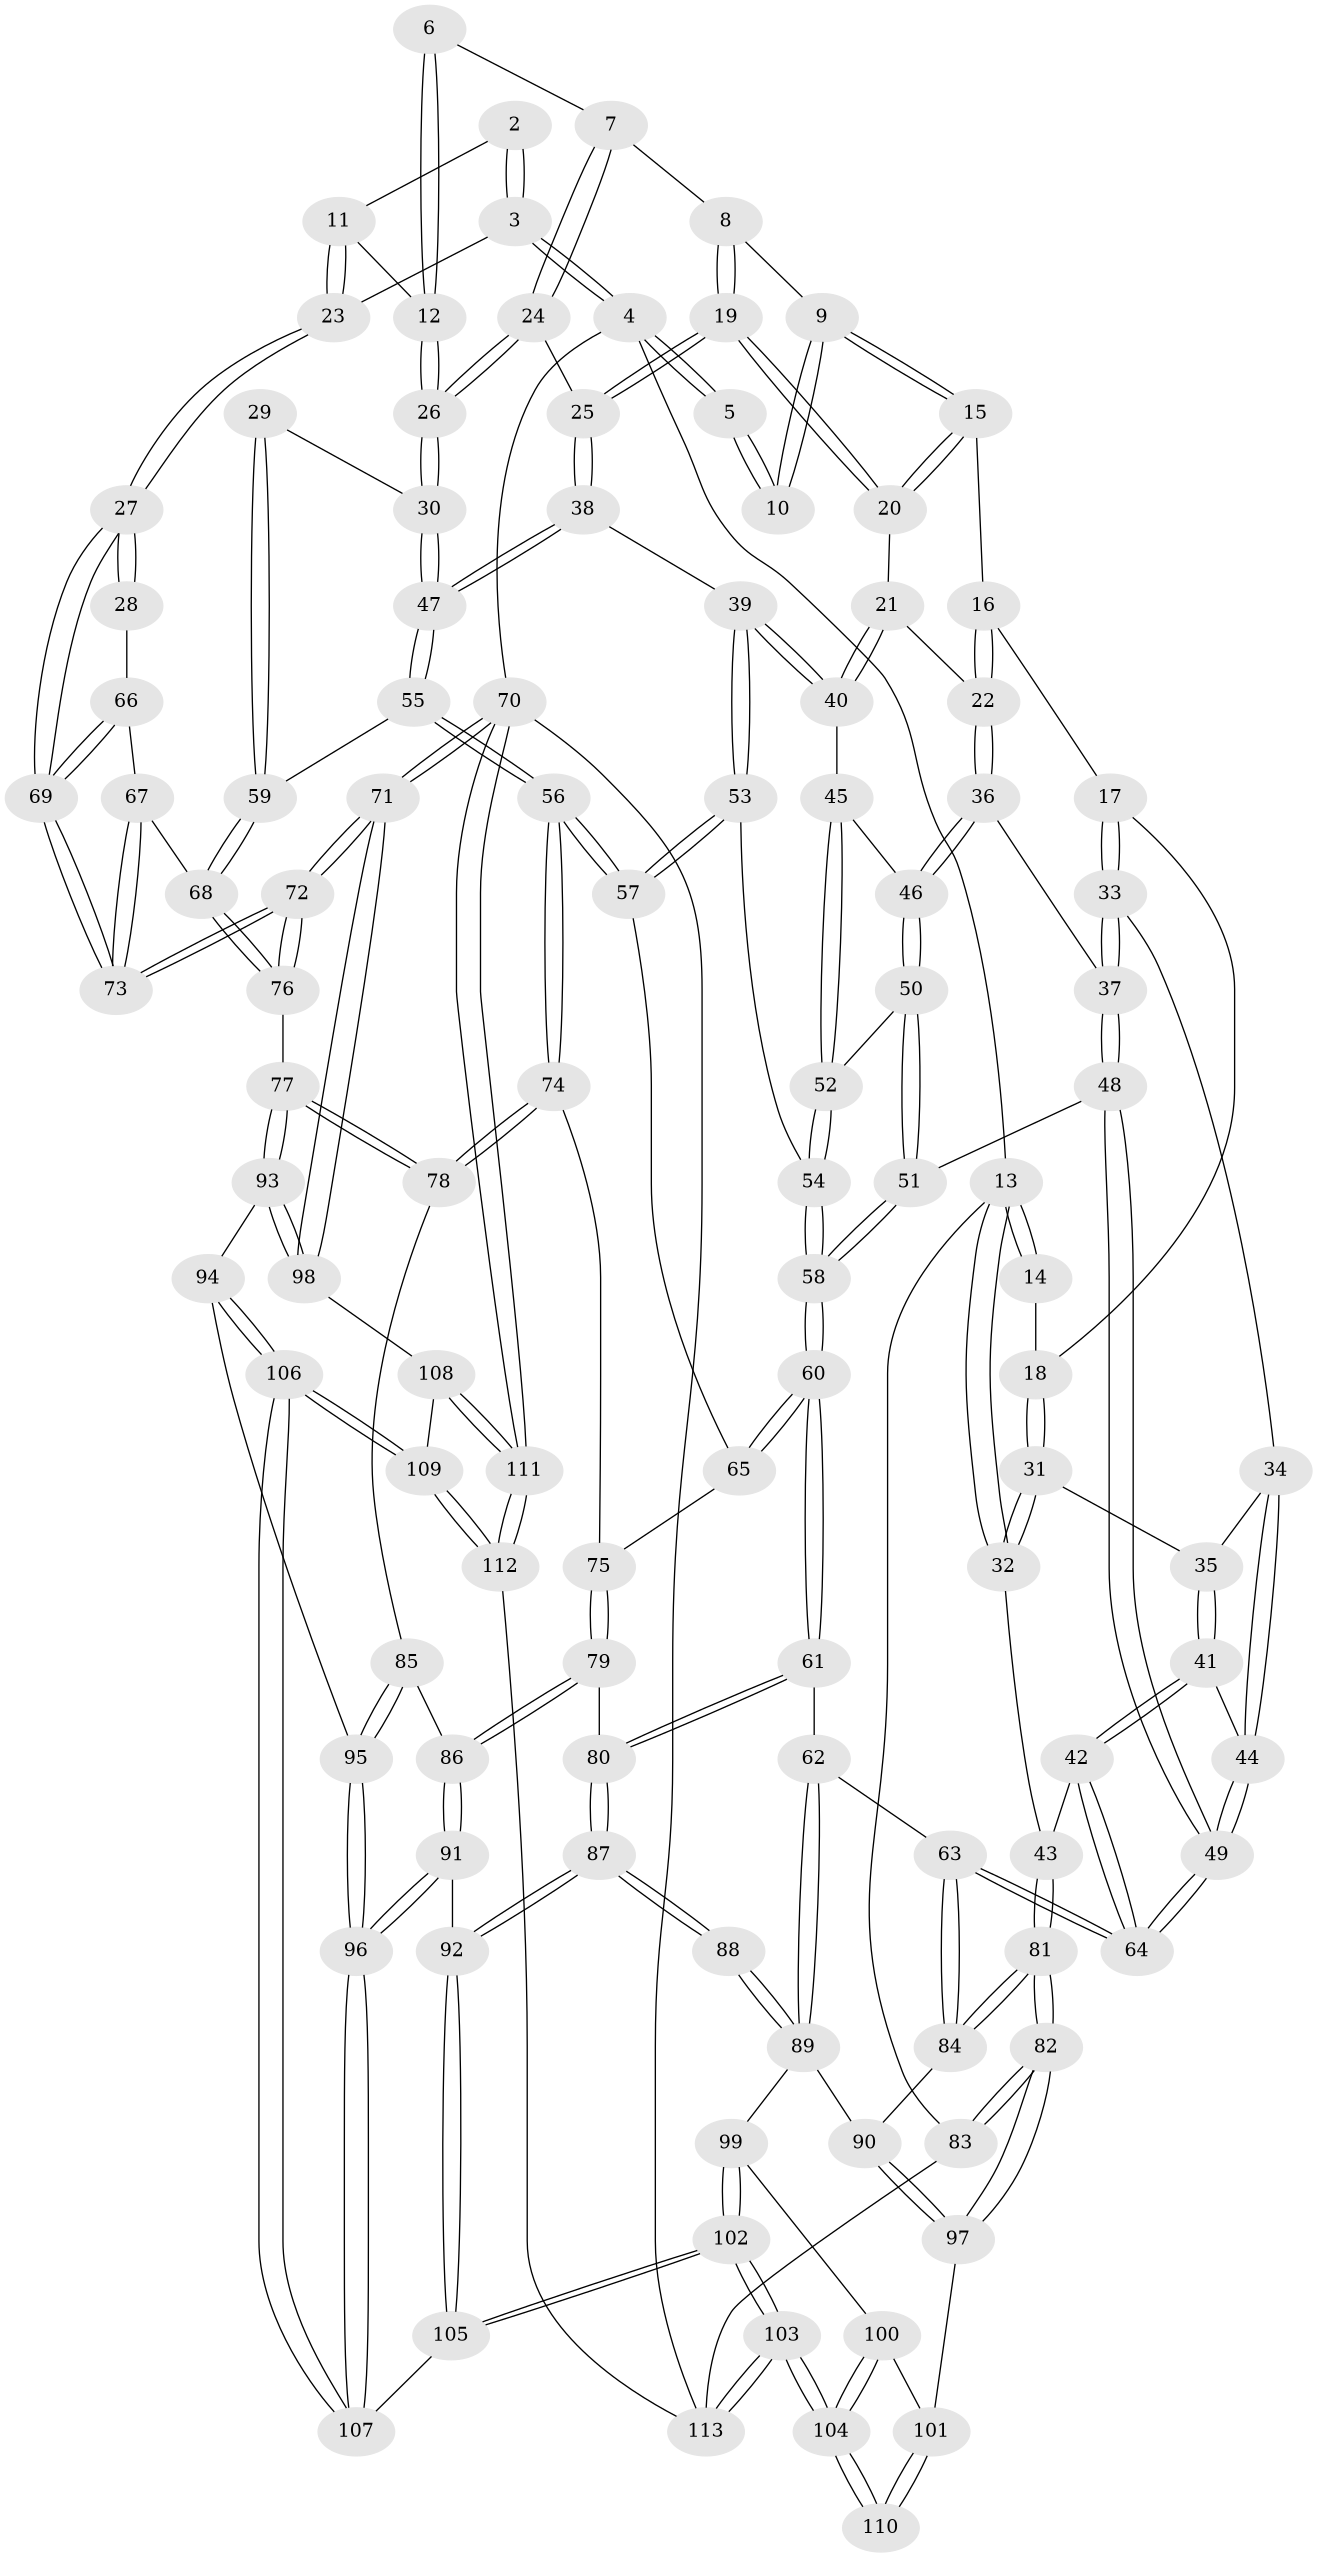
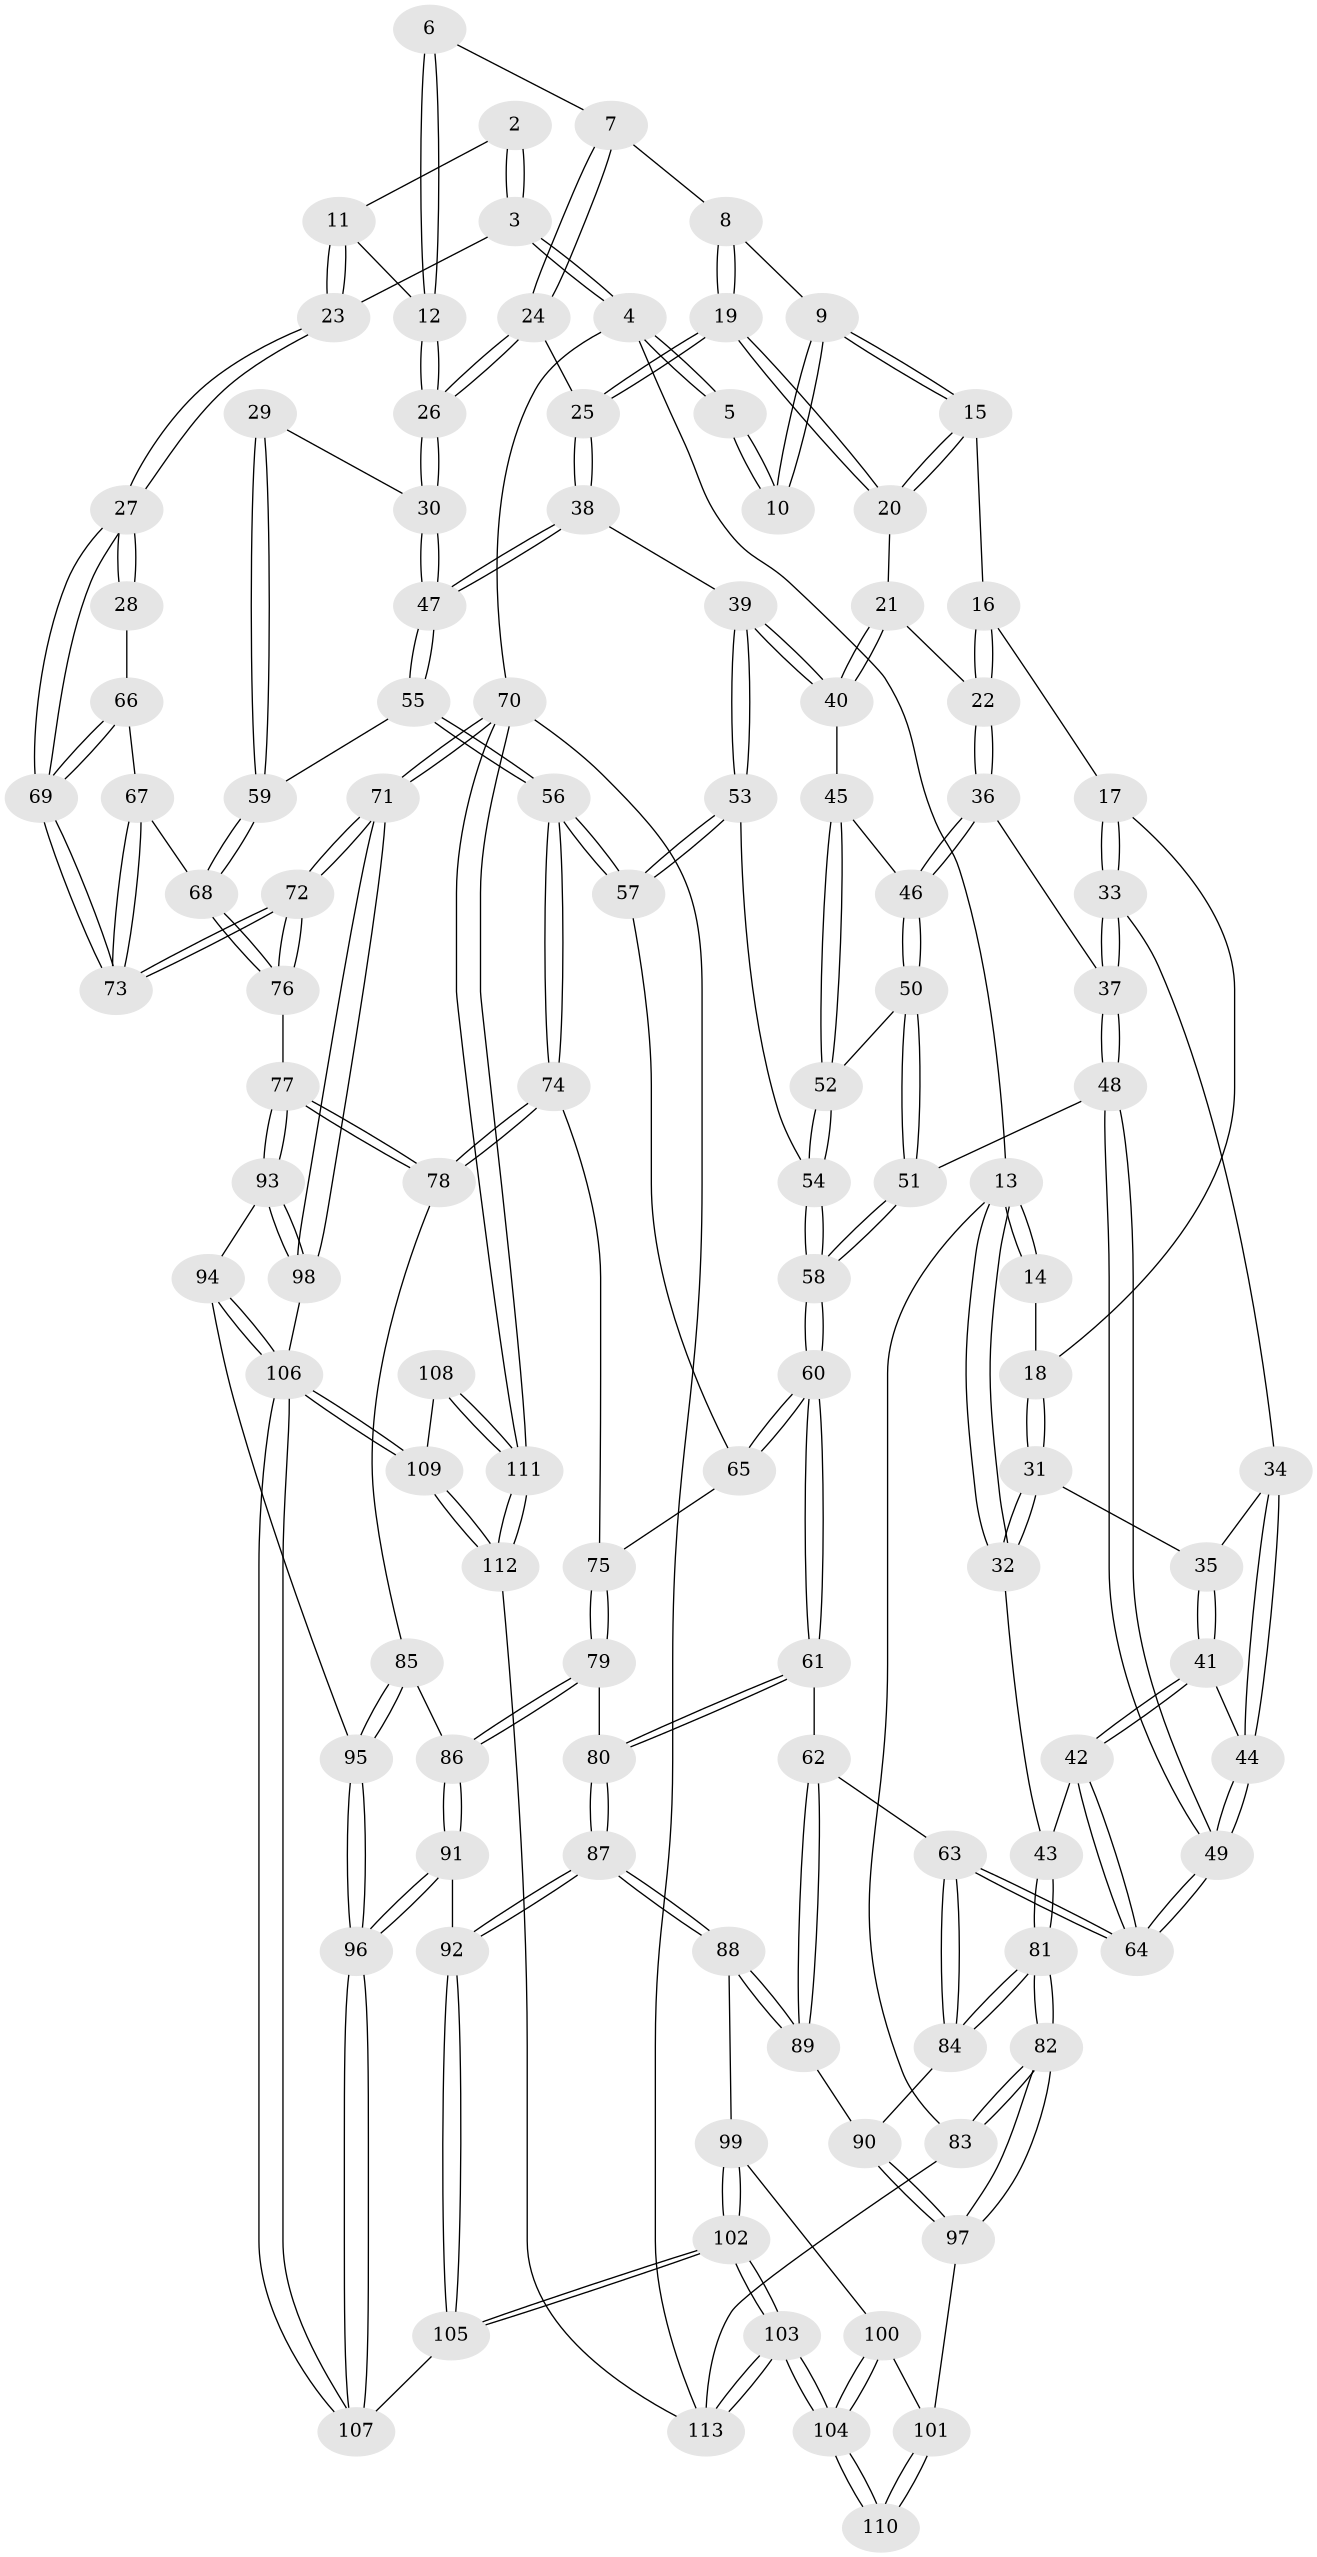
edge "98" -- "108": now "98" -- "106"
edge "89" -- "99": now "88" -- "99"
